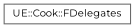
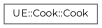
node "UE::Cook::FDelegates": label "UE::Cook::FDelegates" -> "UE::Cook::Cook"
